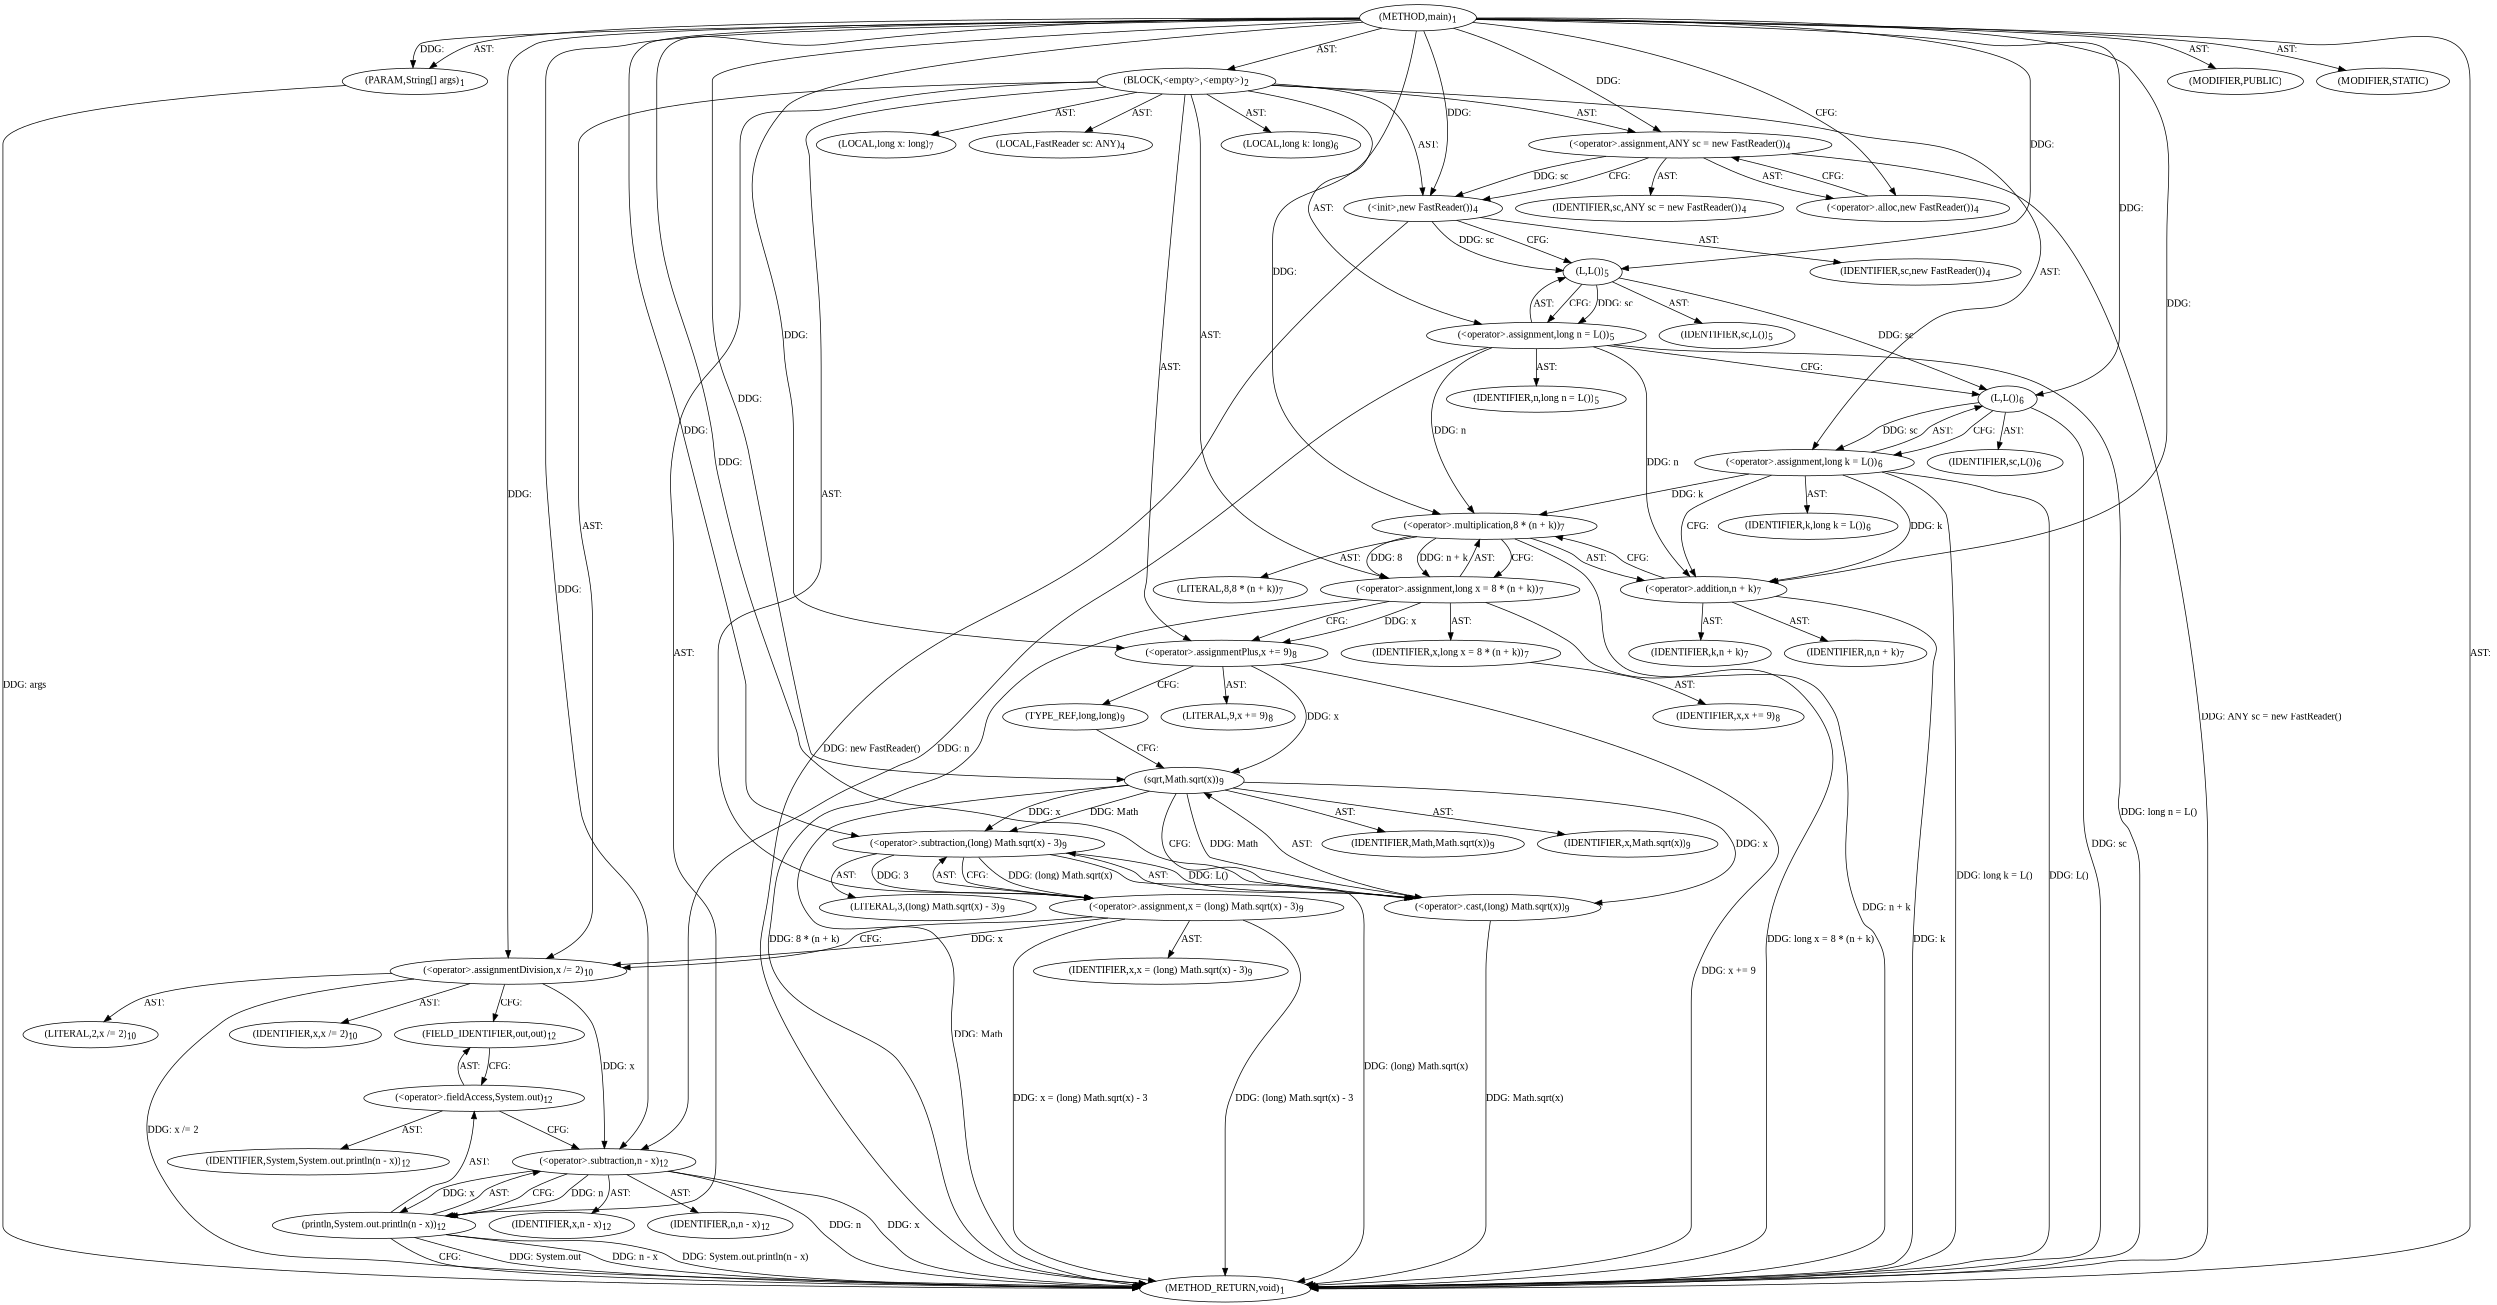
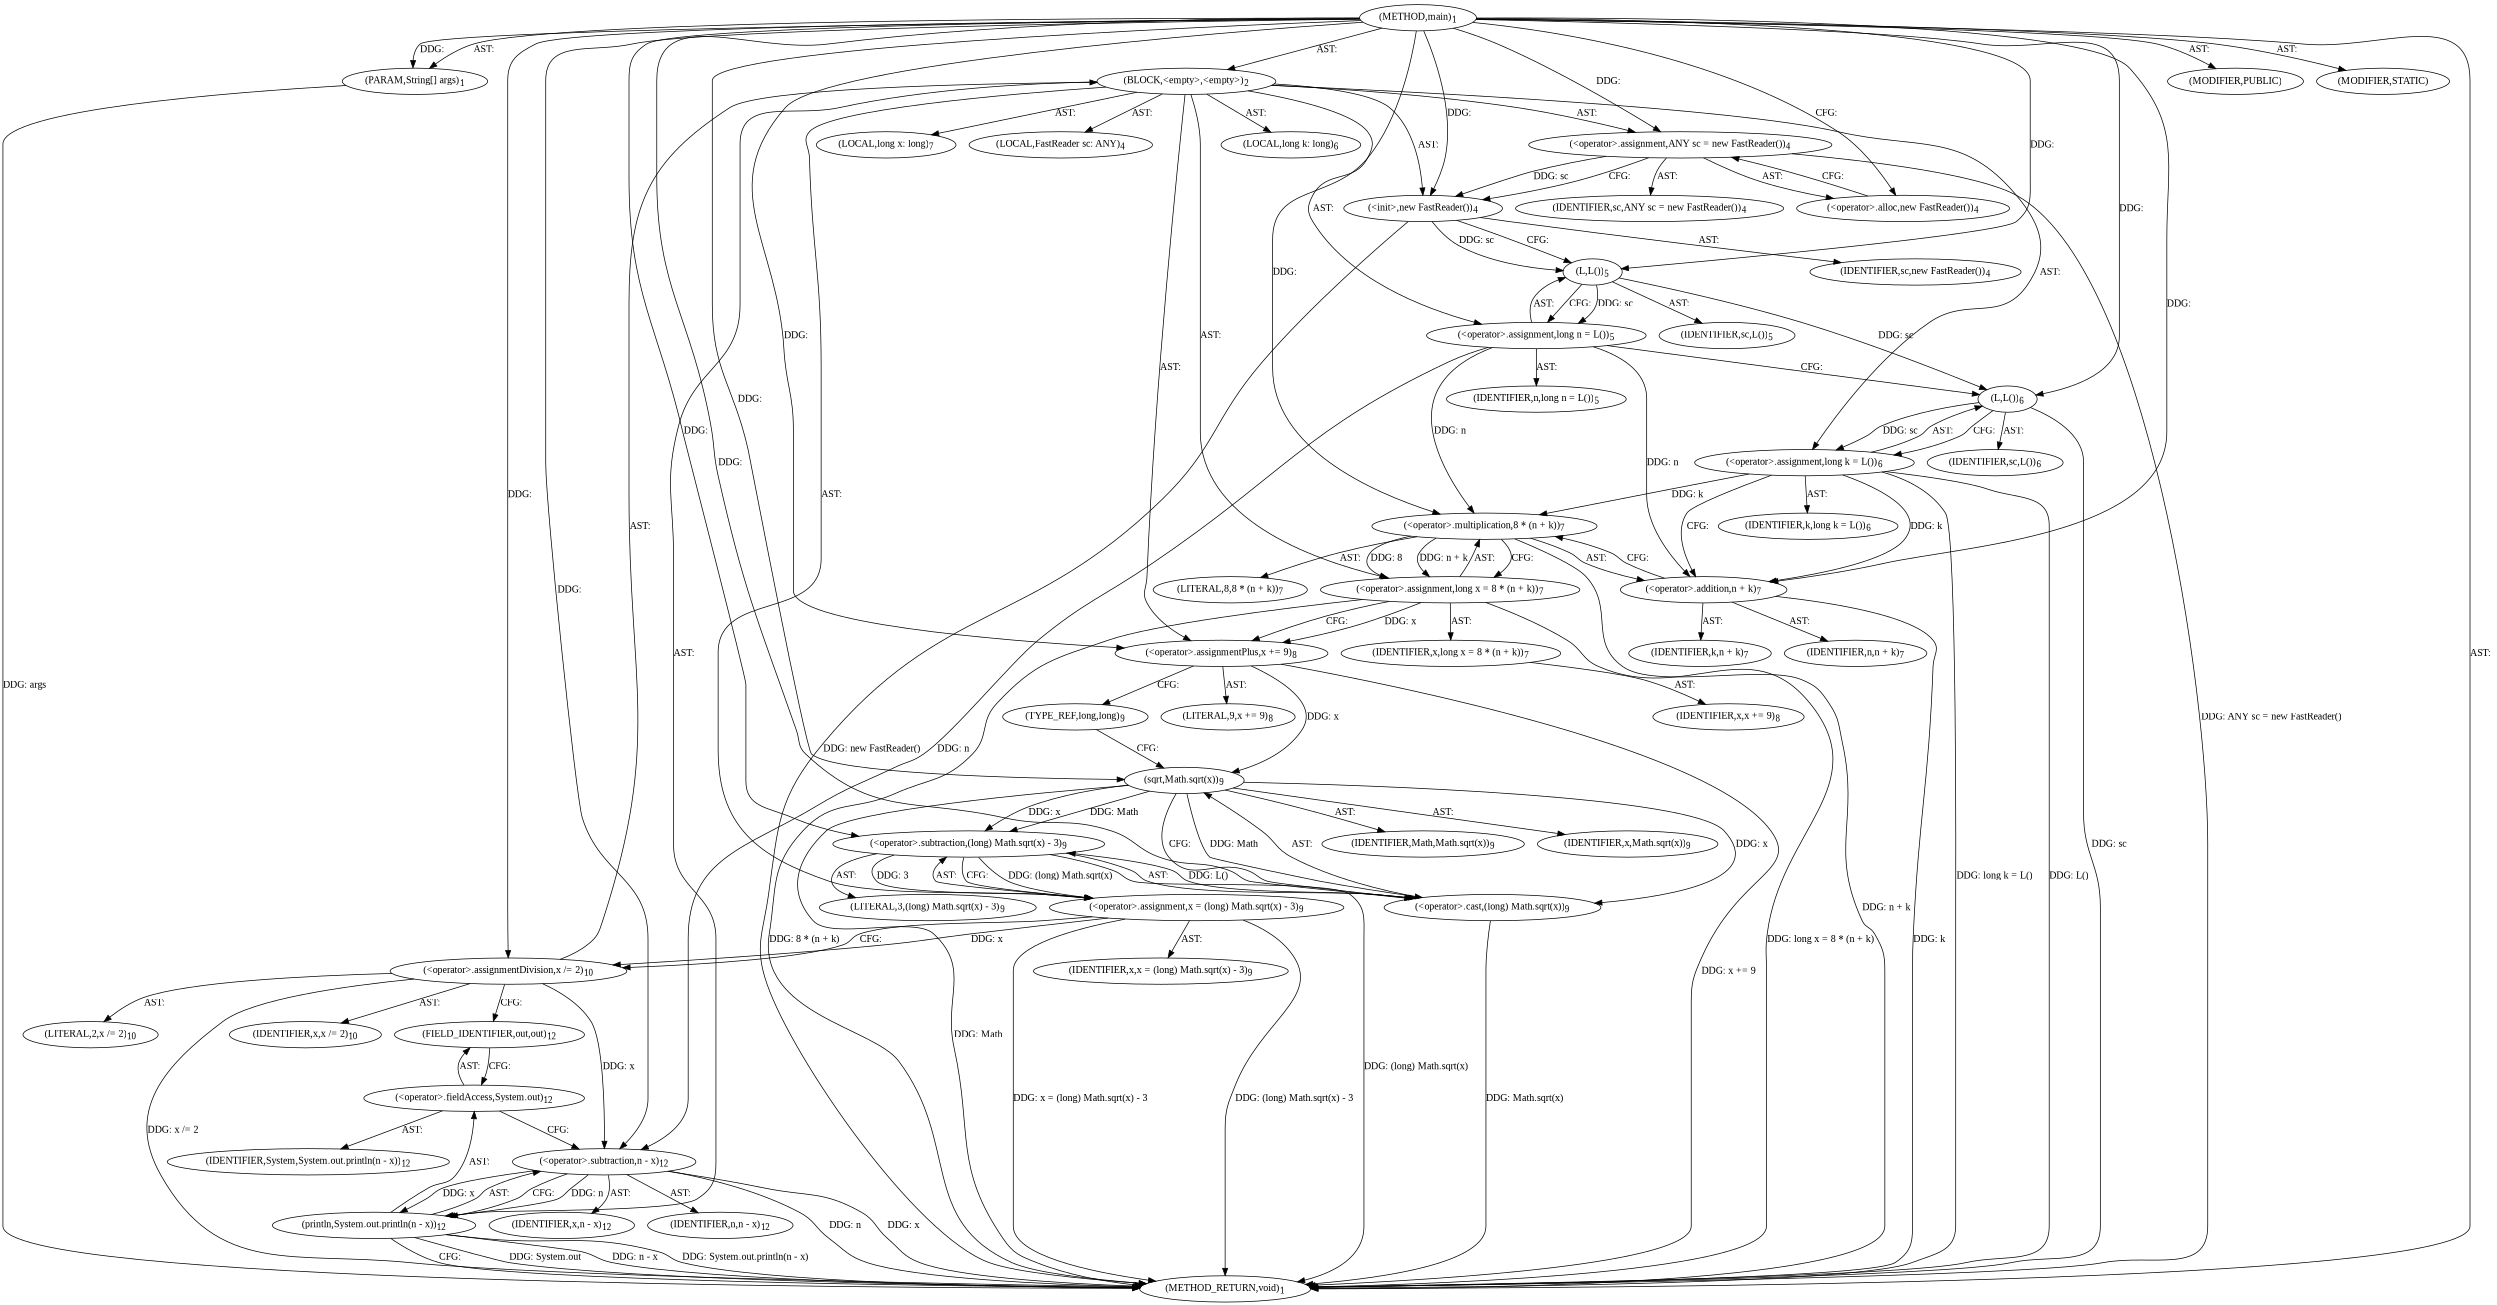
edge "(BLOCK,<empty>,<empty>)" -> "(<operator>.assignmentDivision,x /= 2)": reversed
edge "(<operator>.assignment,long n = L())" -> "(METHOD_RETURN,void)": removed, label "DDG: long n = L()"
